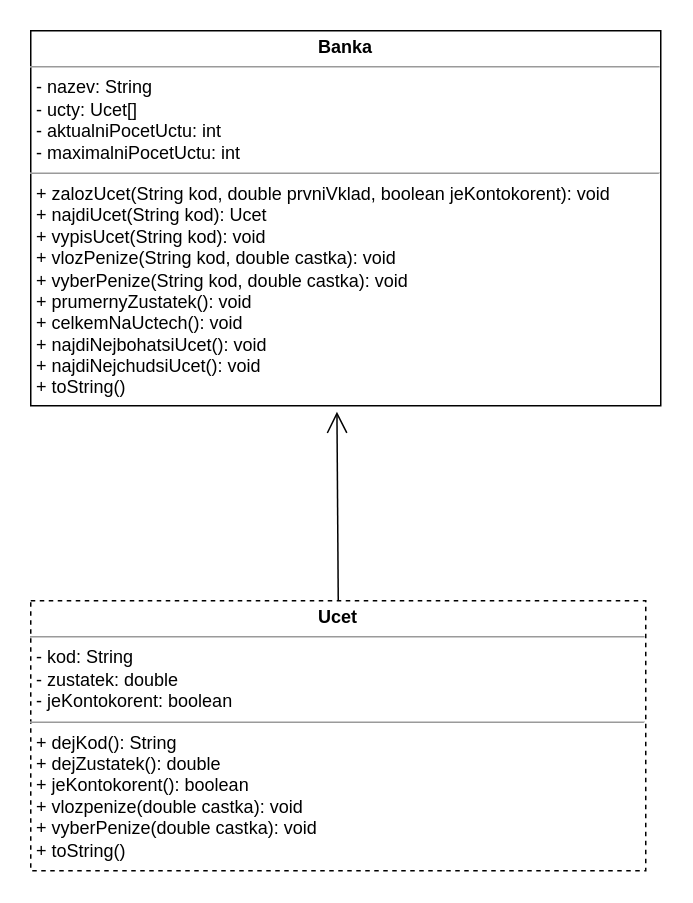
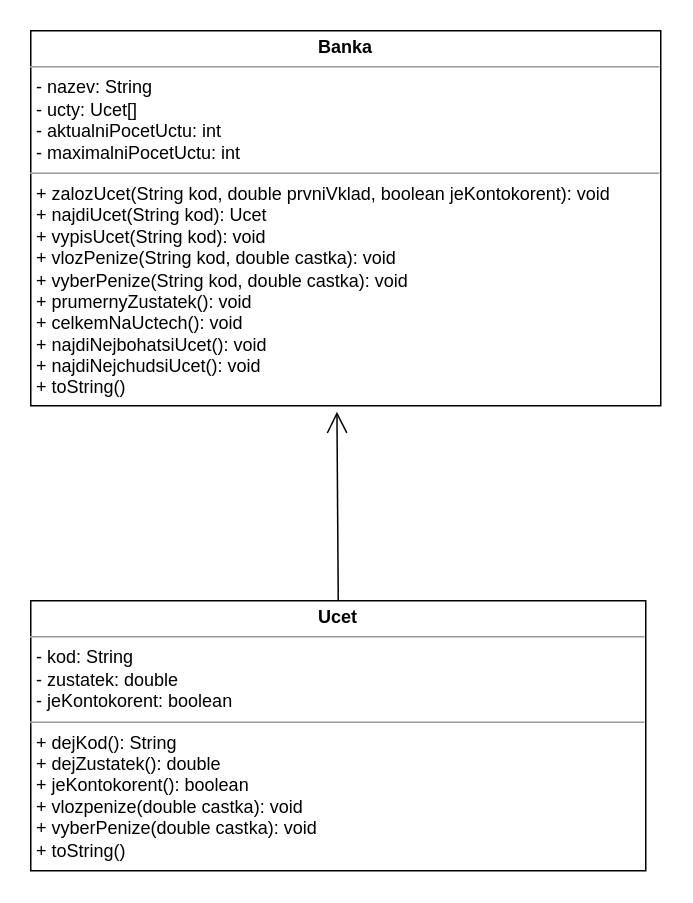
node "Ucet - kod: String - zustatek: double - jeKontokorent: boolean + dejKod(): String + dejZustatek(): double + jeKontokorent(): boolean + vlozpenize(double castka): void + vyberPenize(double castka): void + toString()": style dashed -> solid
